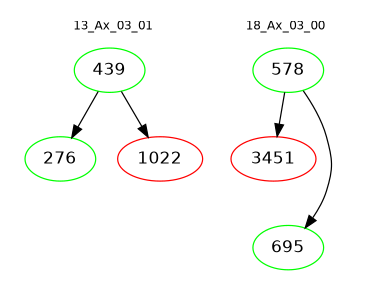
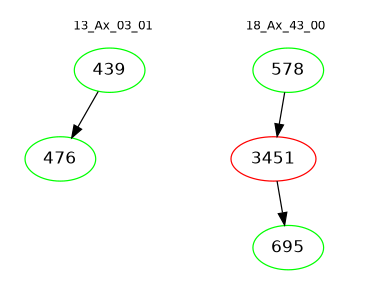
cluster "18_Ax_03_00": label "18_Ax_03_00" -> "18_Ax_43_00"
edge "578" -> "695": now "3451" -> "695"
node "276": label "276" -> "476"
node "1022": removed
